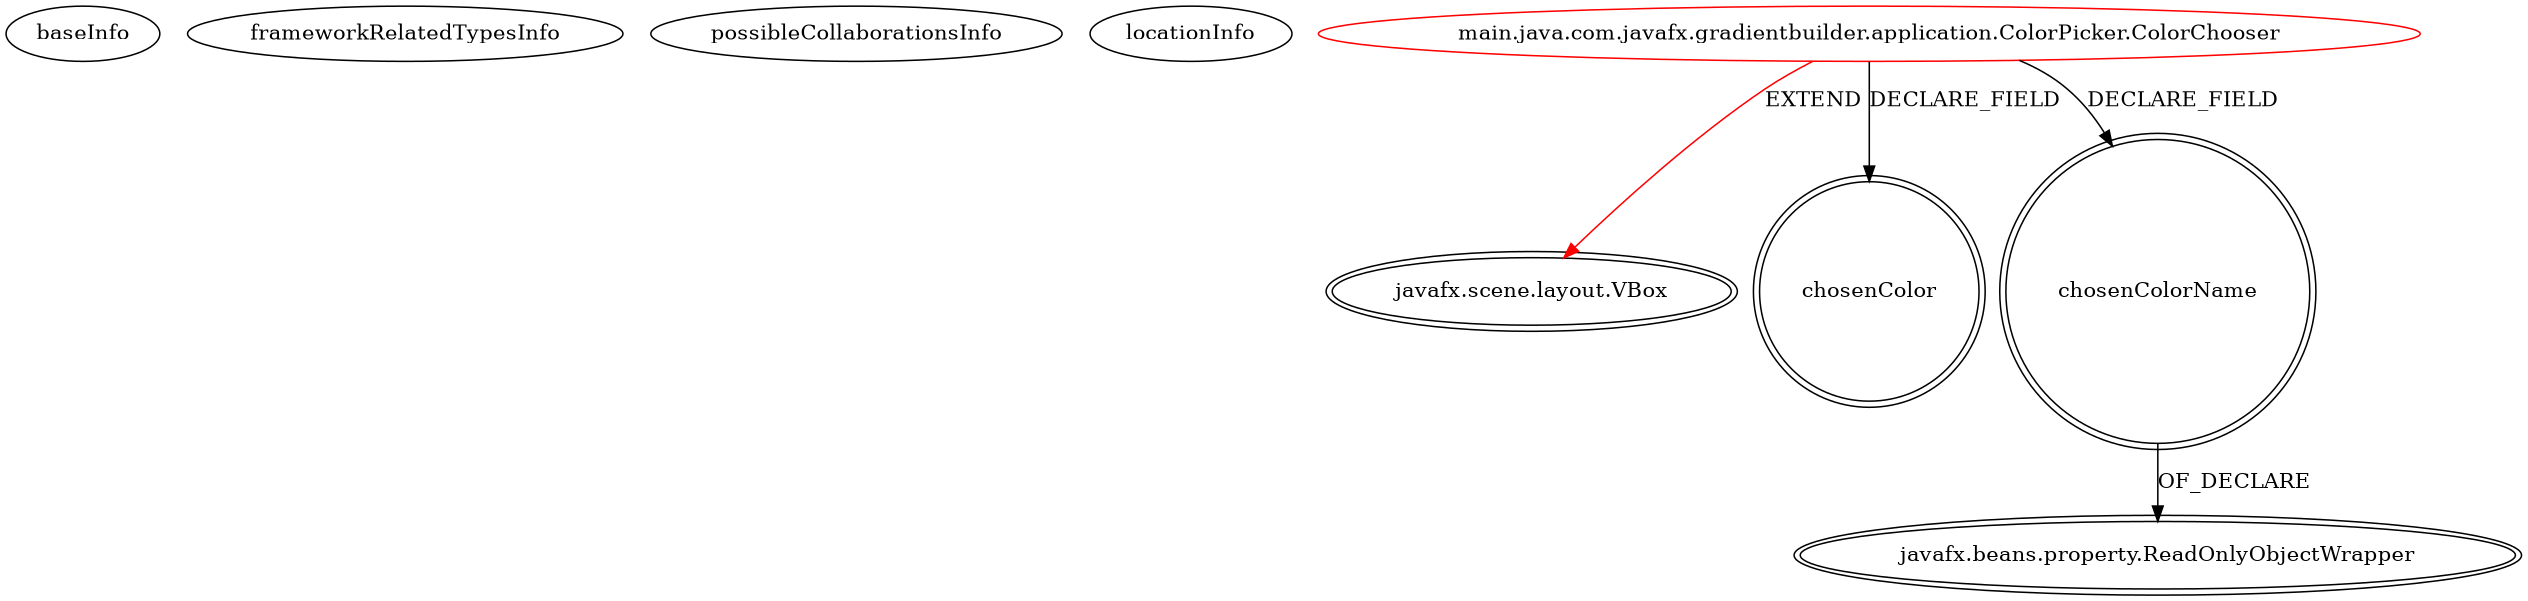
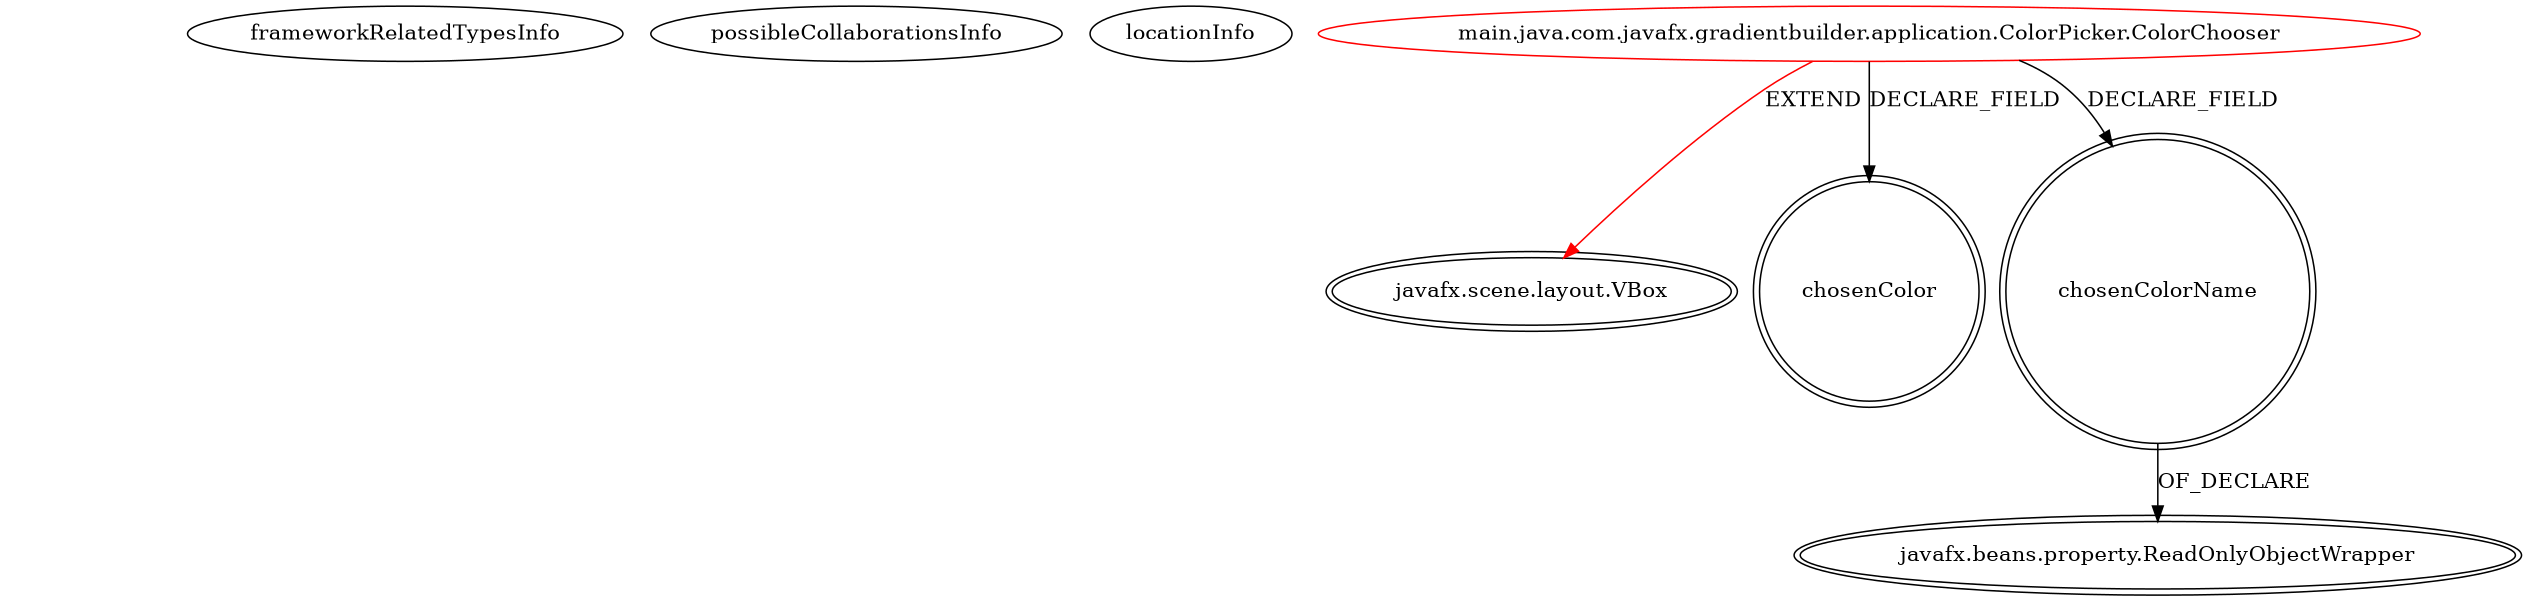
node "baseInfo": removed
